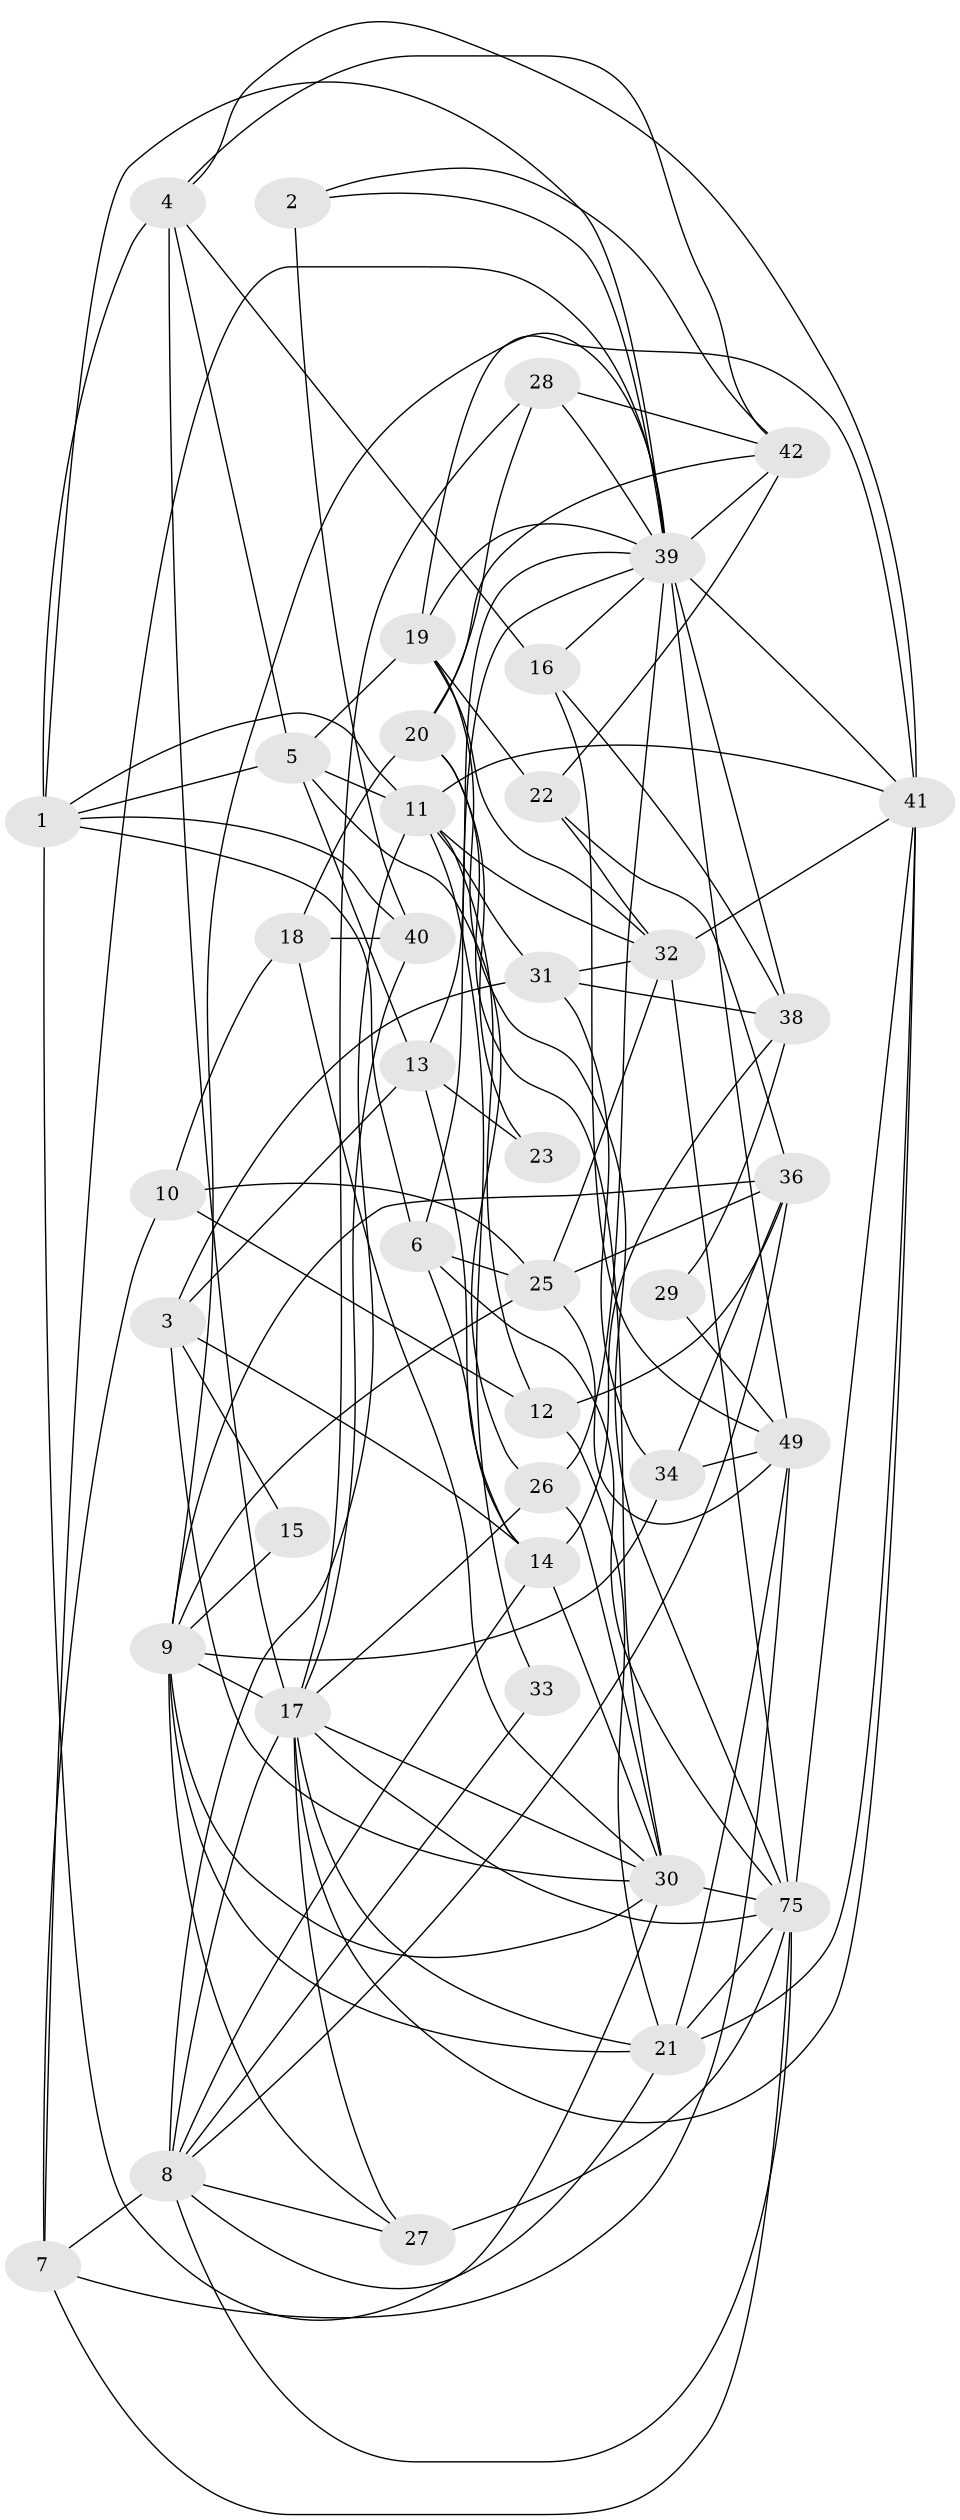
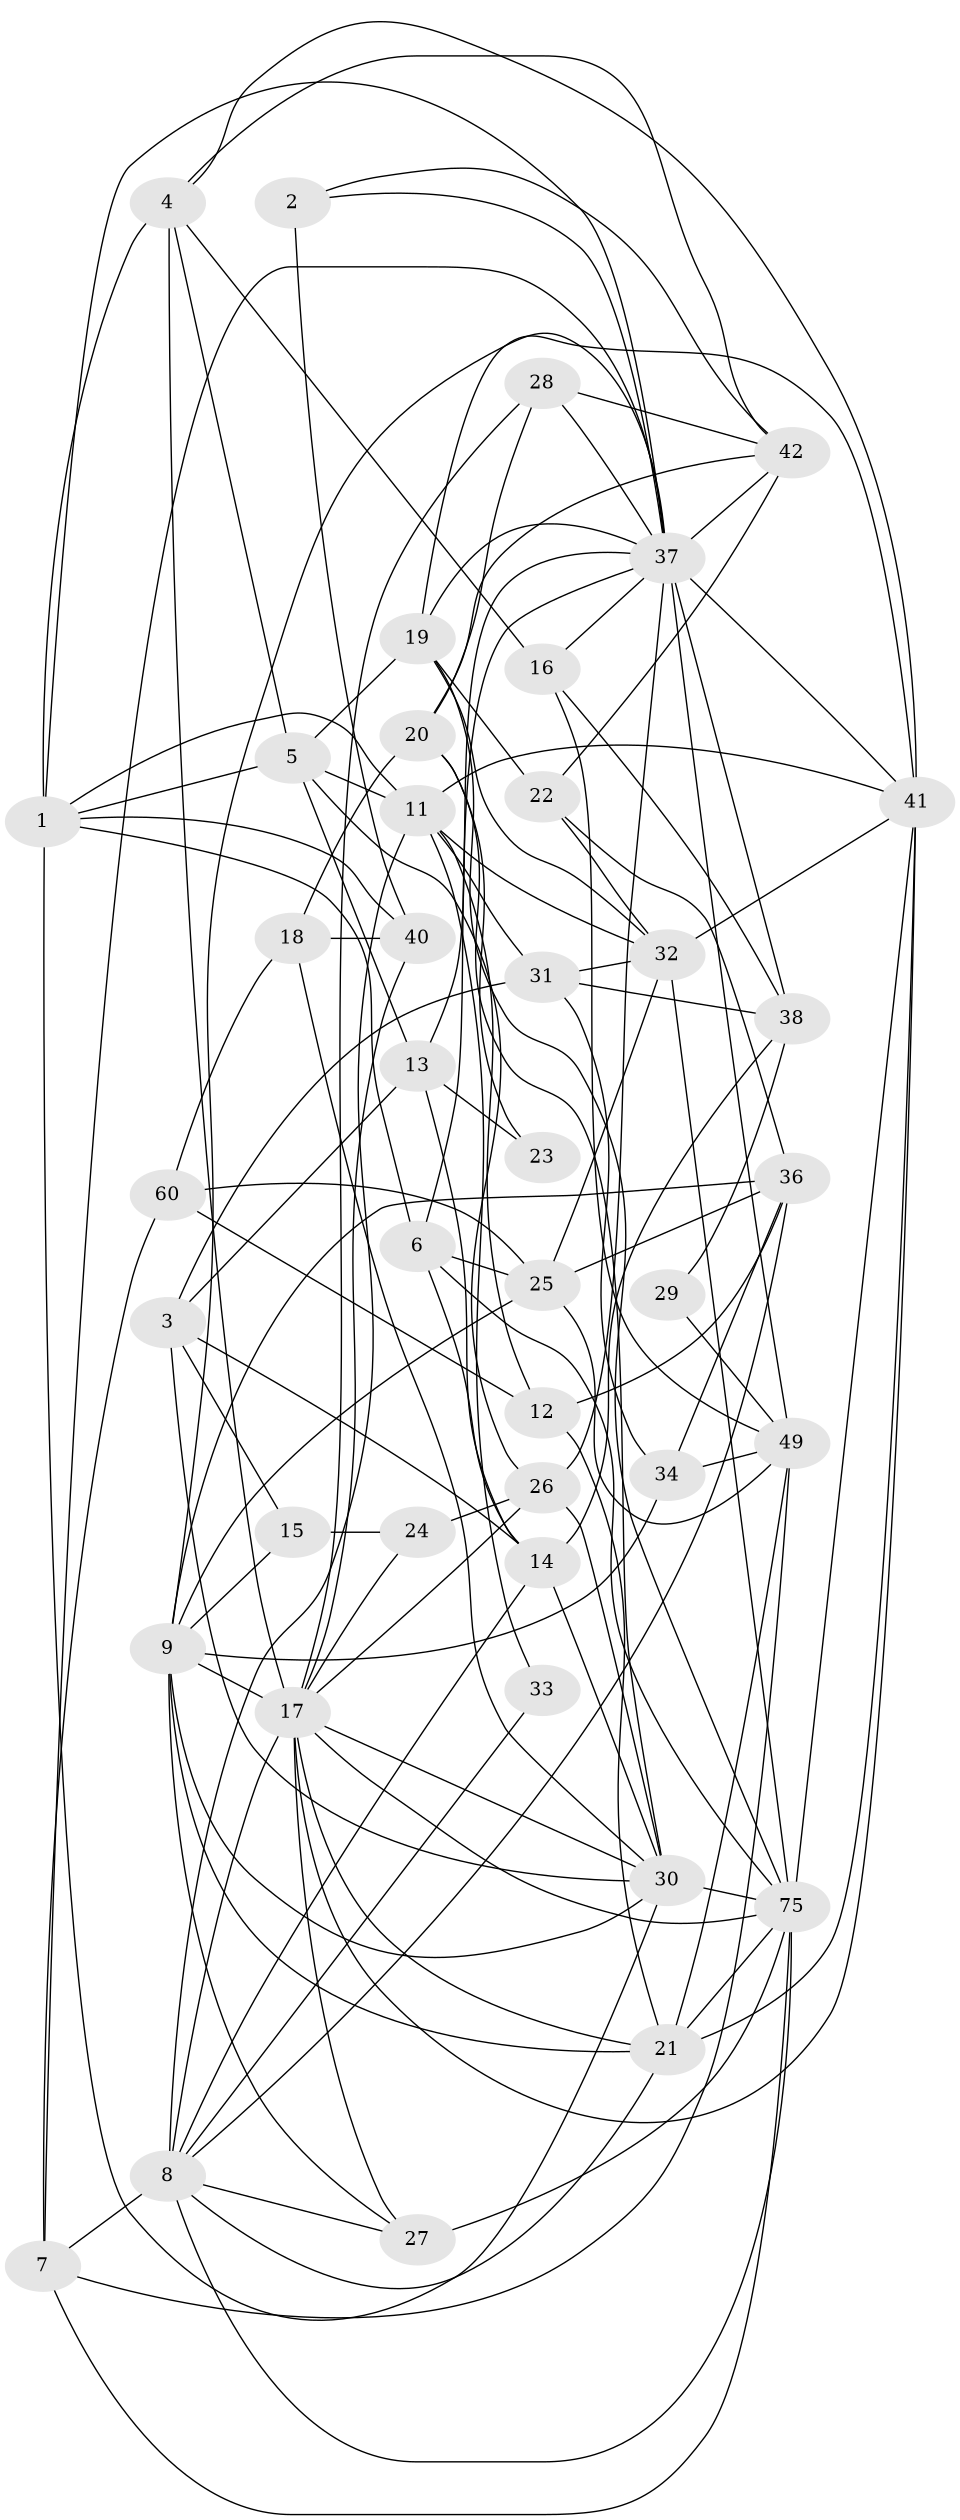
node "39": label "39" -> "37"
node "10": label "10" -> "60"
node "24": added
